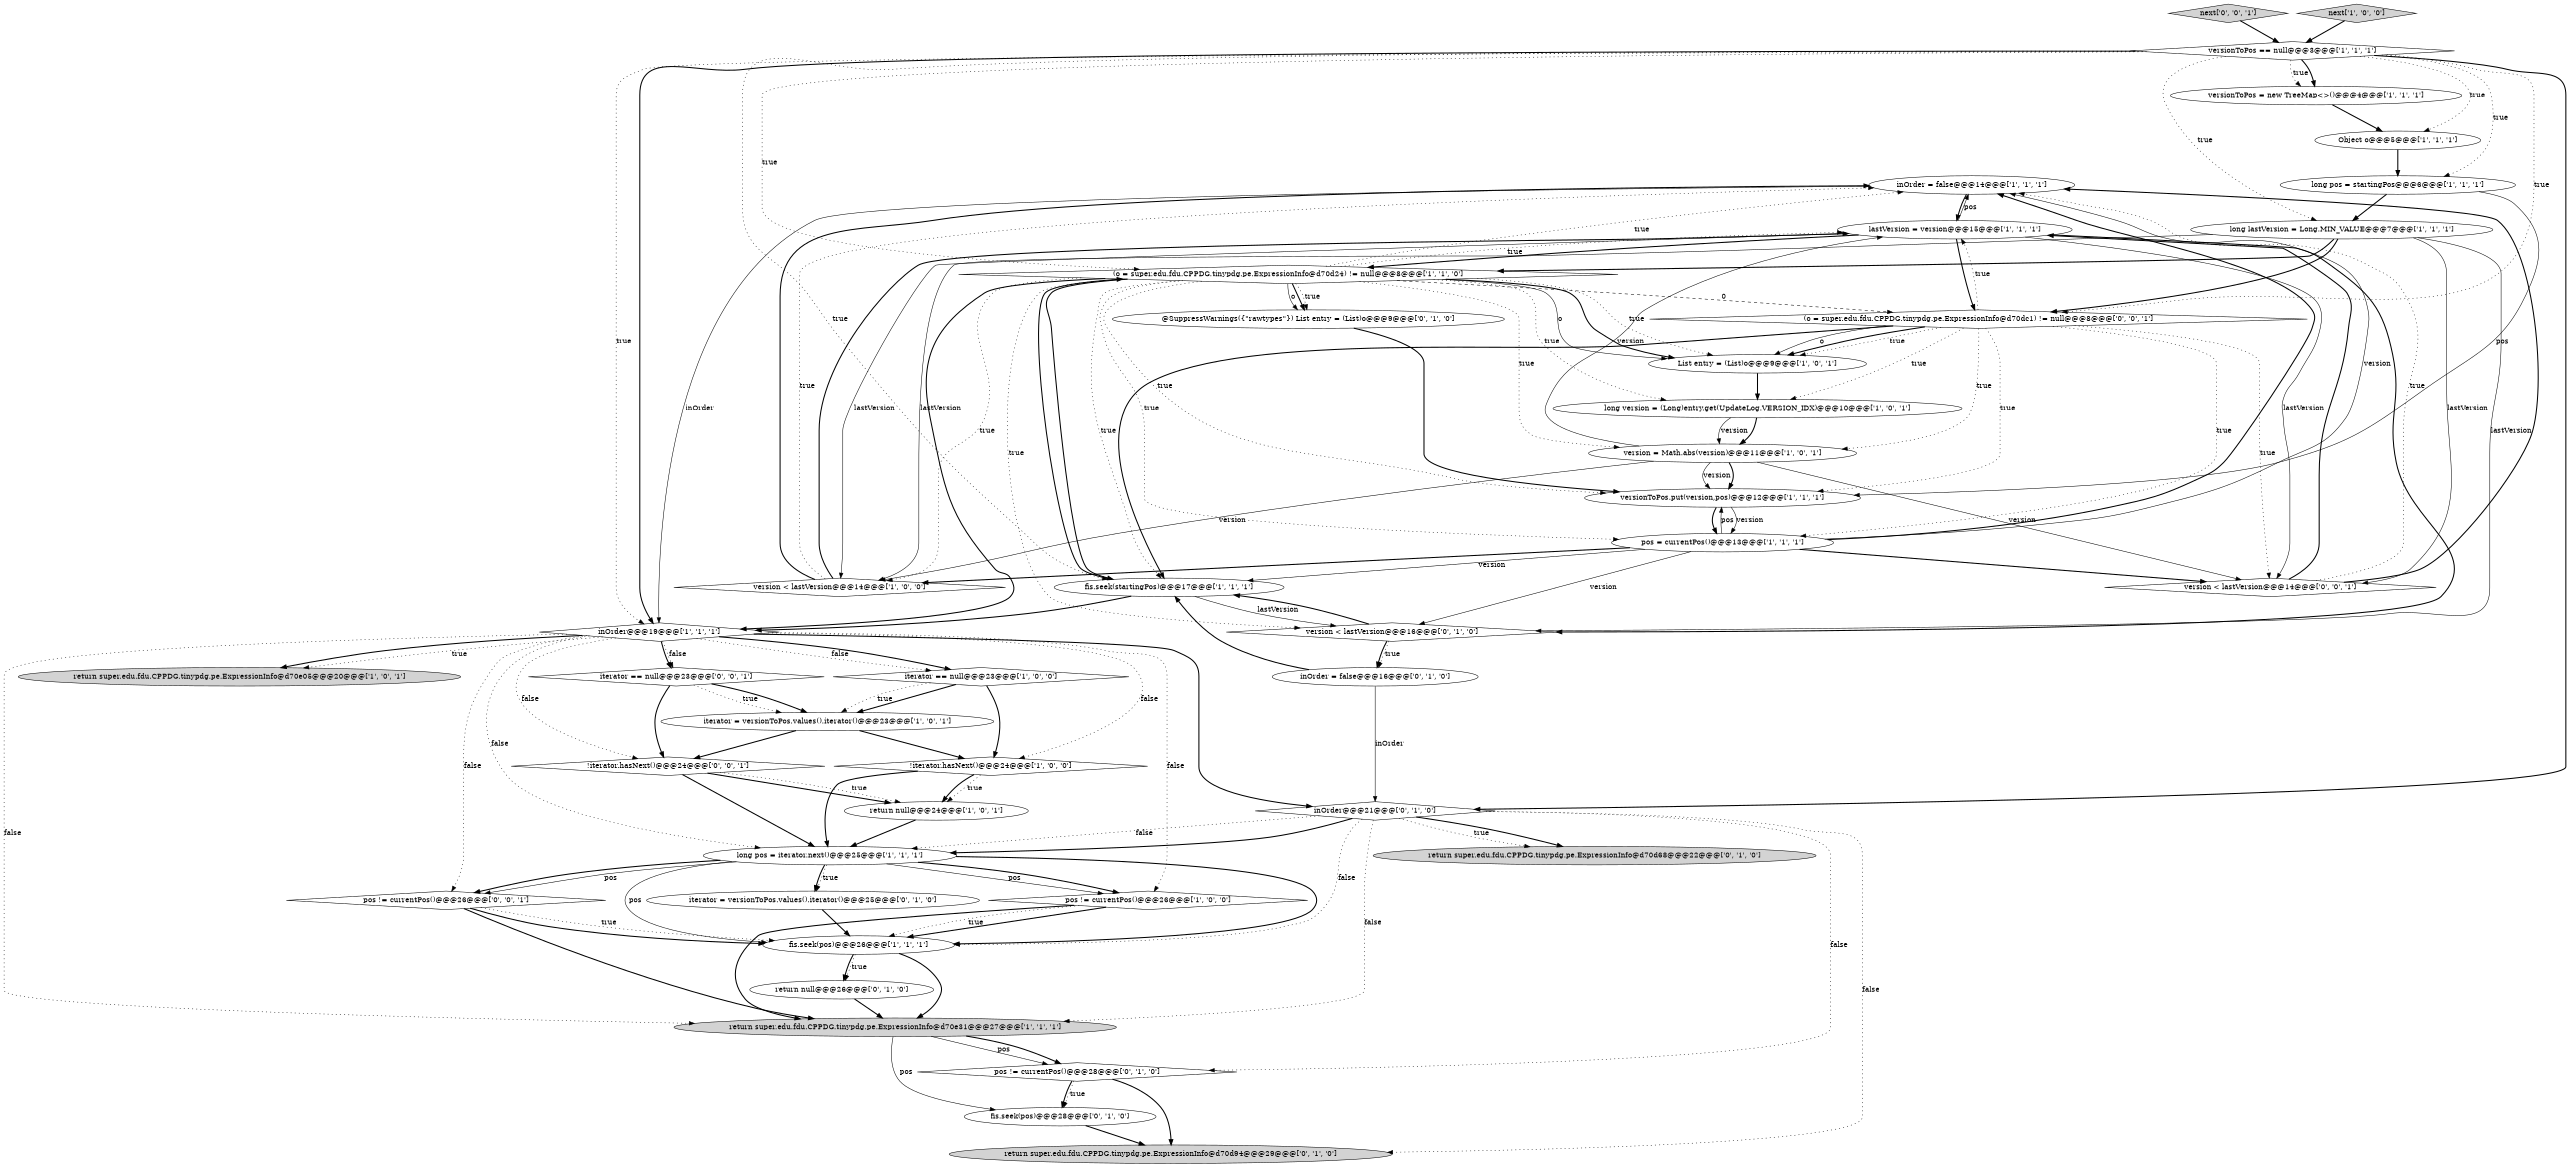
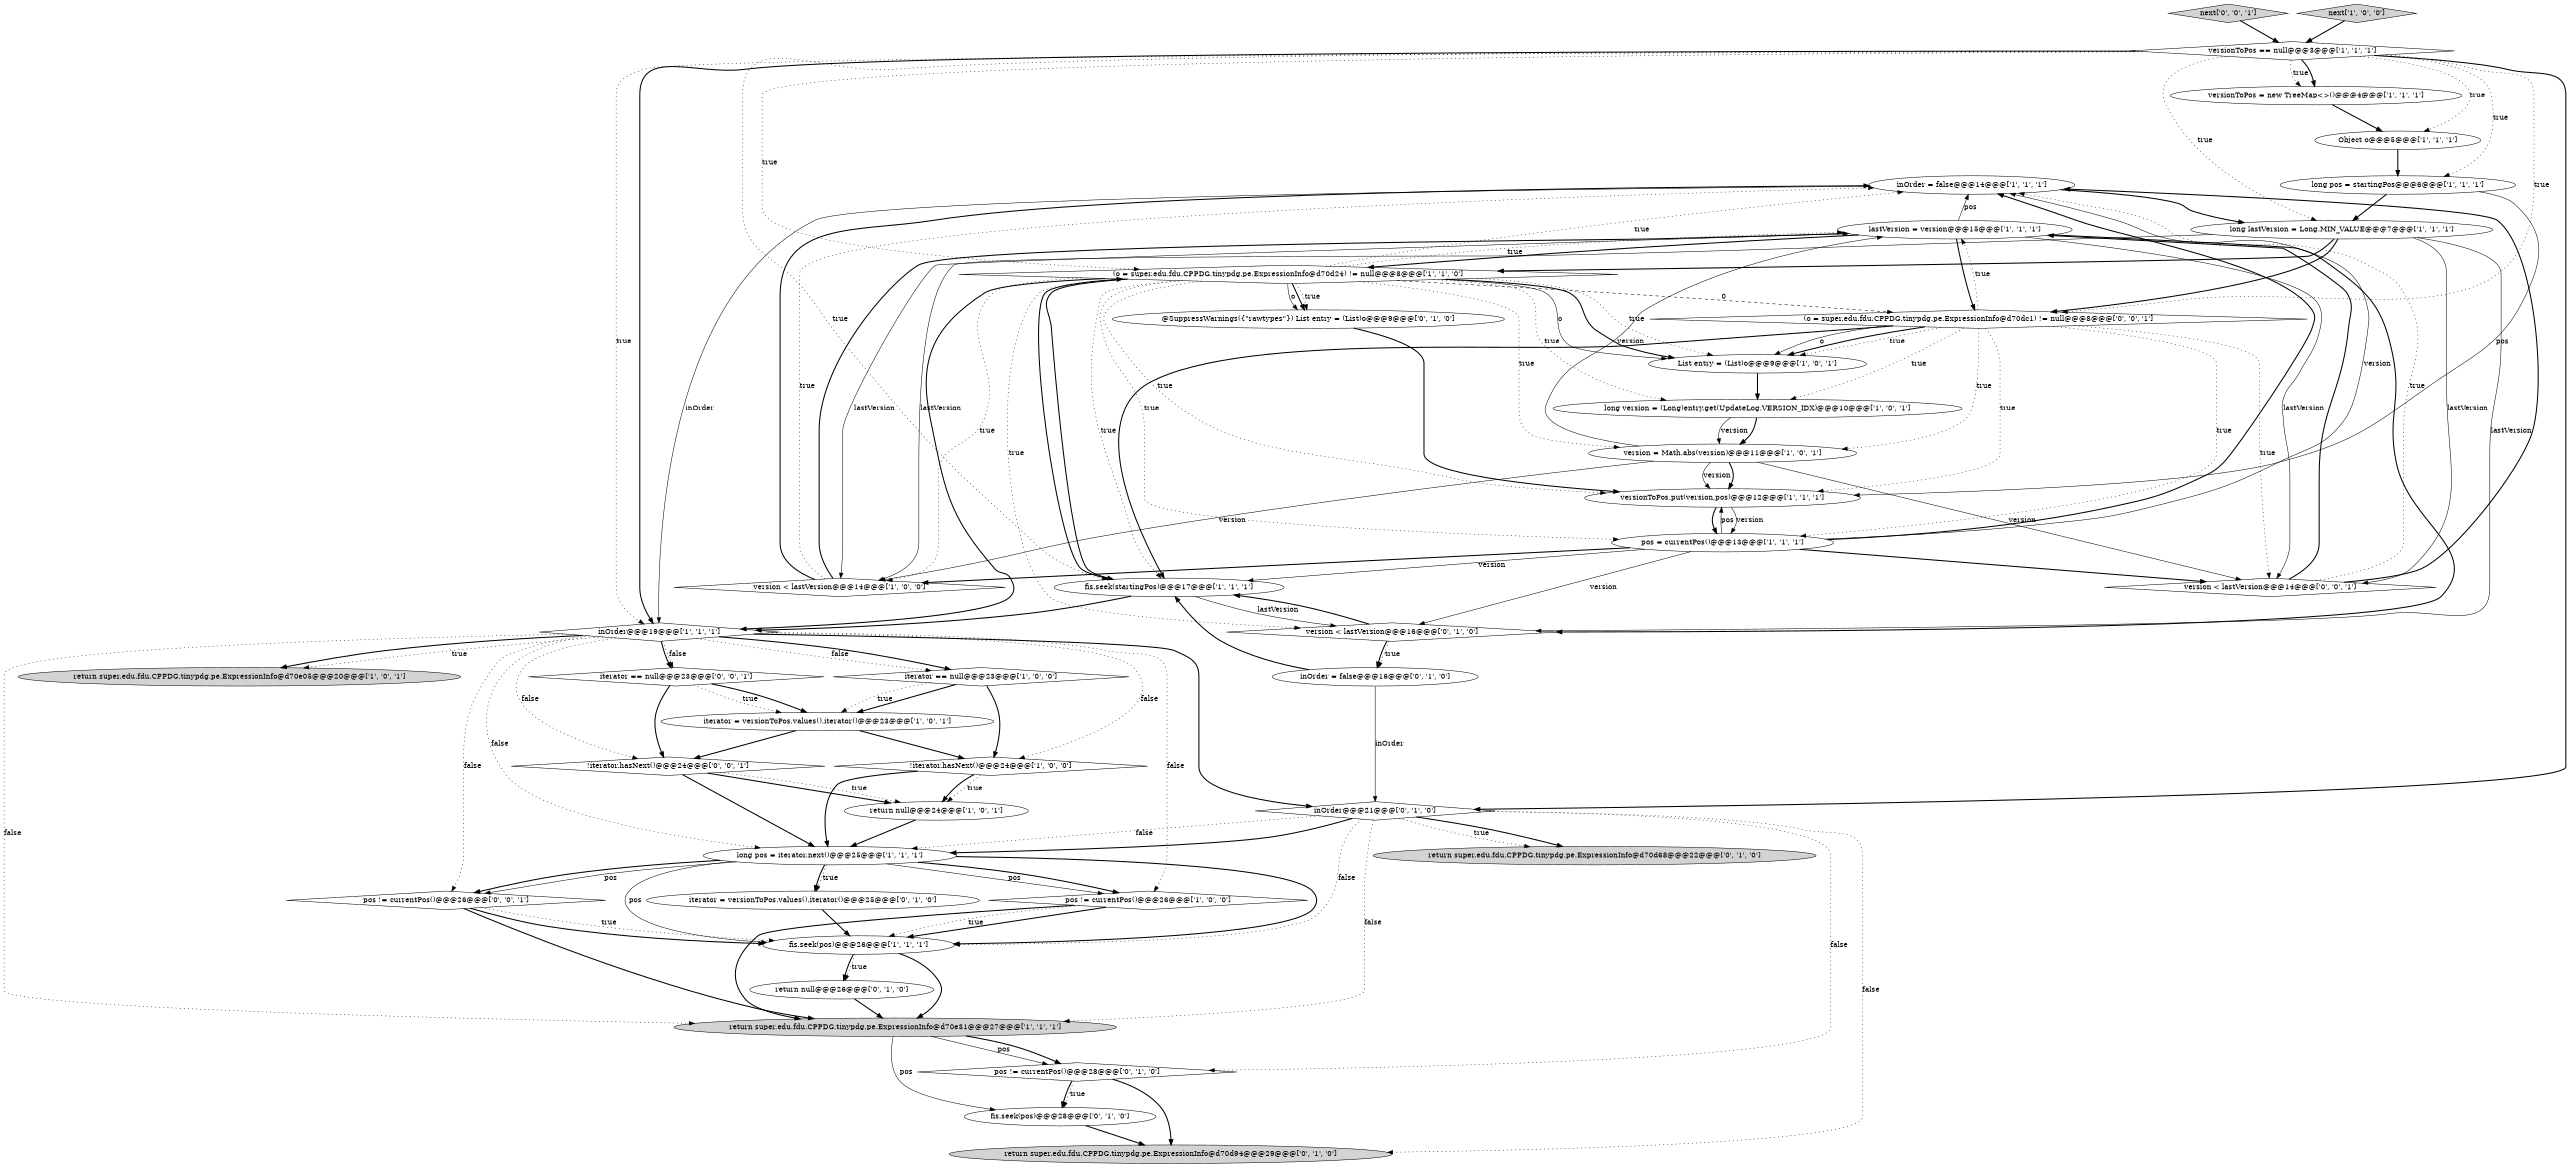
edge "inOrder = false@@@14@@@['1', '1', '1']" -> "lastVersion = version@@@15@@@['1', '1', '1']": now "inOrder = false@@@14@@@['1', '1', '1']" -> "long lastVersion = Long.MIN_VALUE@@@7@@@['1', '1', '1']"
